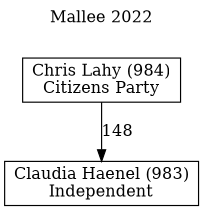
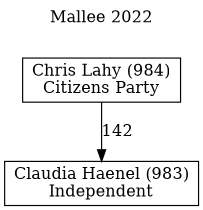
edge "Chris Lahy (984) Citizens Party" -> "Claudia Haenel (983) Independent": label "148" -> "142"
